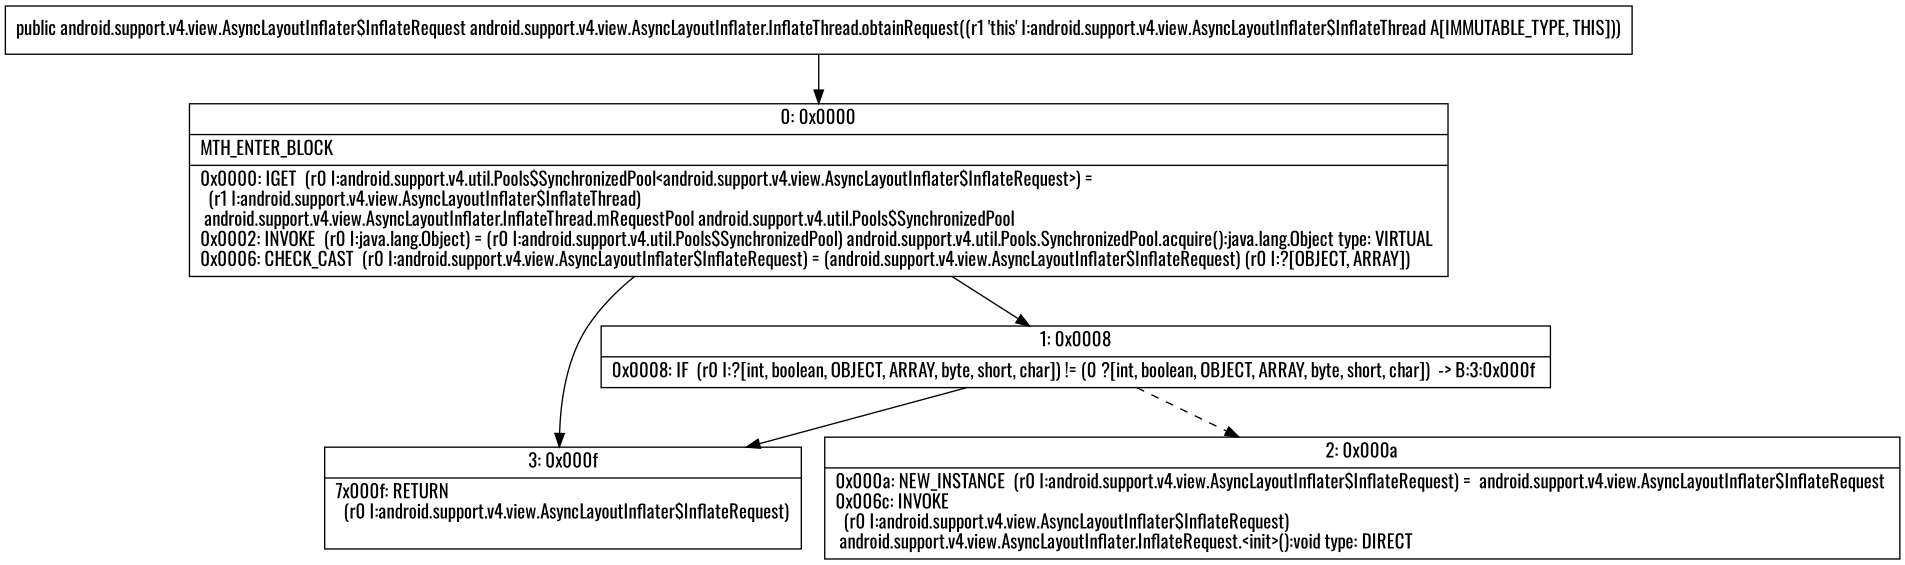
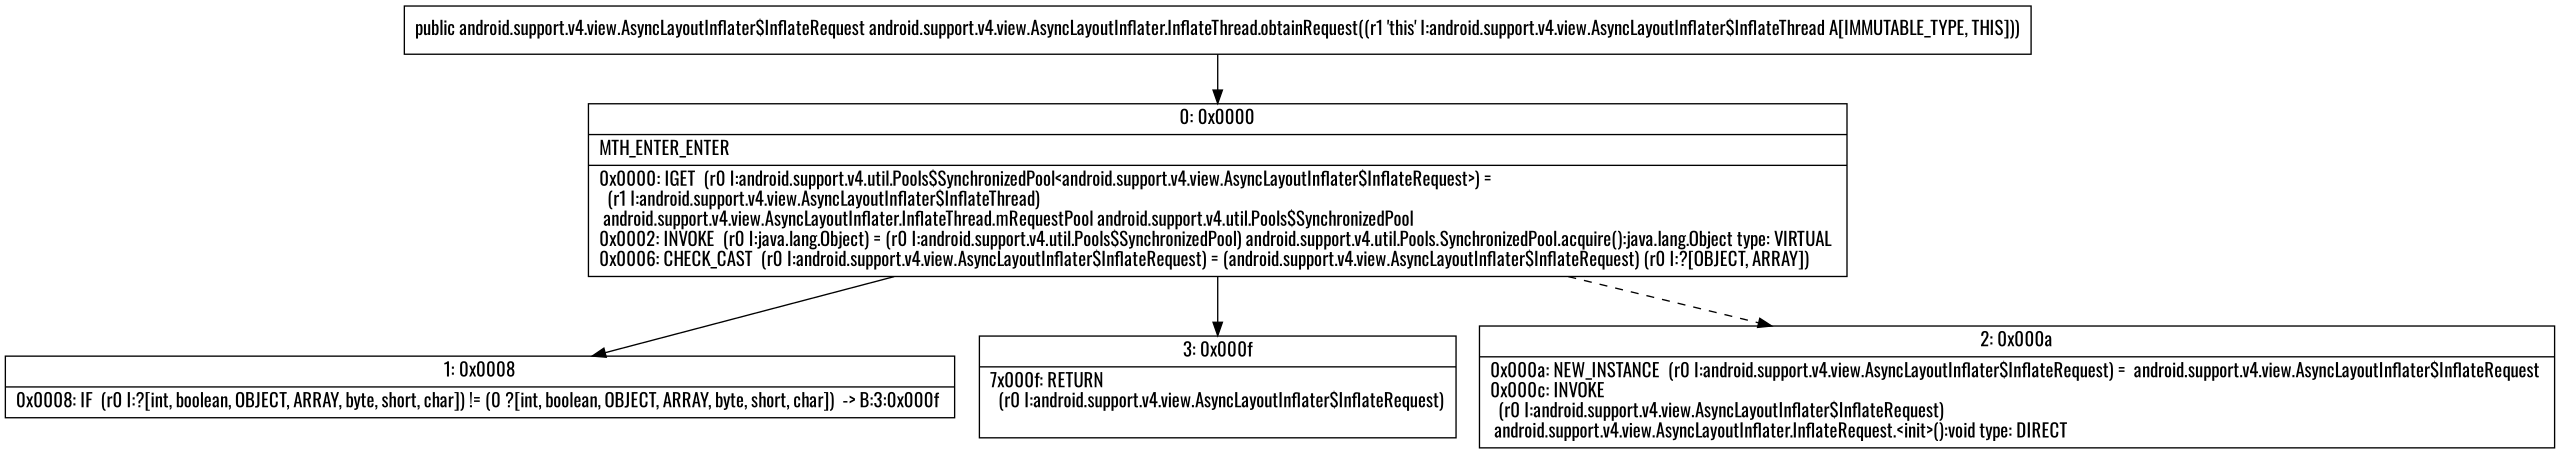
node "0: 0x0000": text "MTH_ENTER_BLOCK" -> "MTH_ENTER_ENTER"
edge "1: 0x0008" -> "2: 0x000a": now "0: 0x0000" -> "2: 0x000a"
edge "1: 0x0008" -> "3: 0x000f": removed
node "2: 0x000a": text "0x006c: INVOKE" -> "0x000c: INVOKE"
